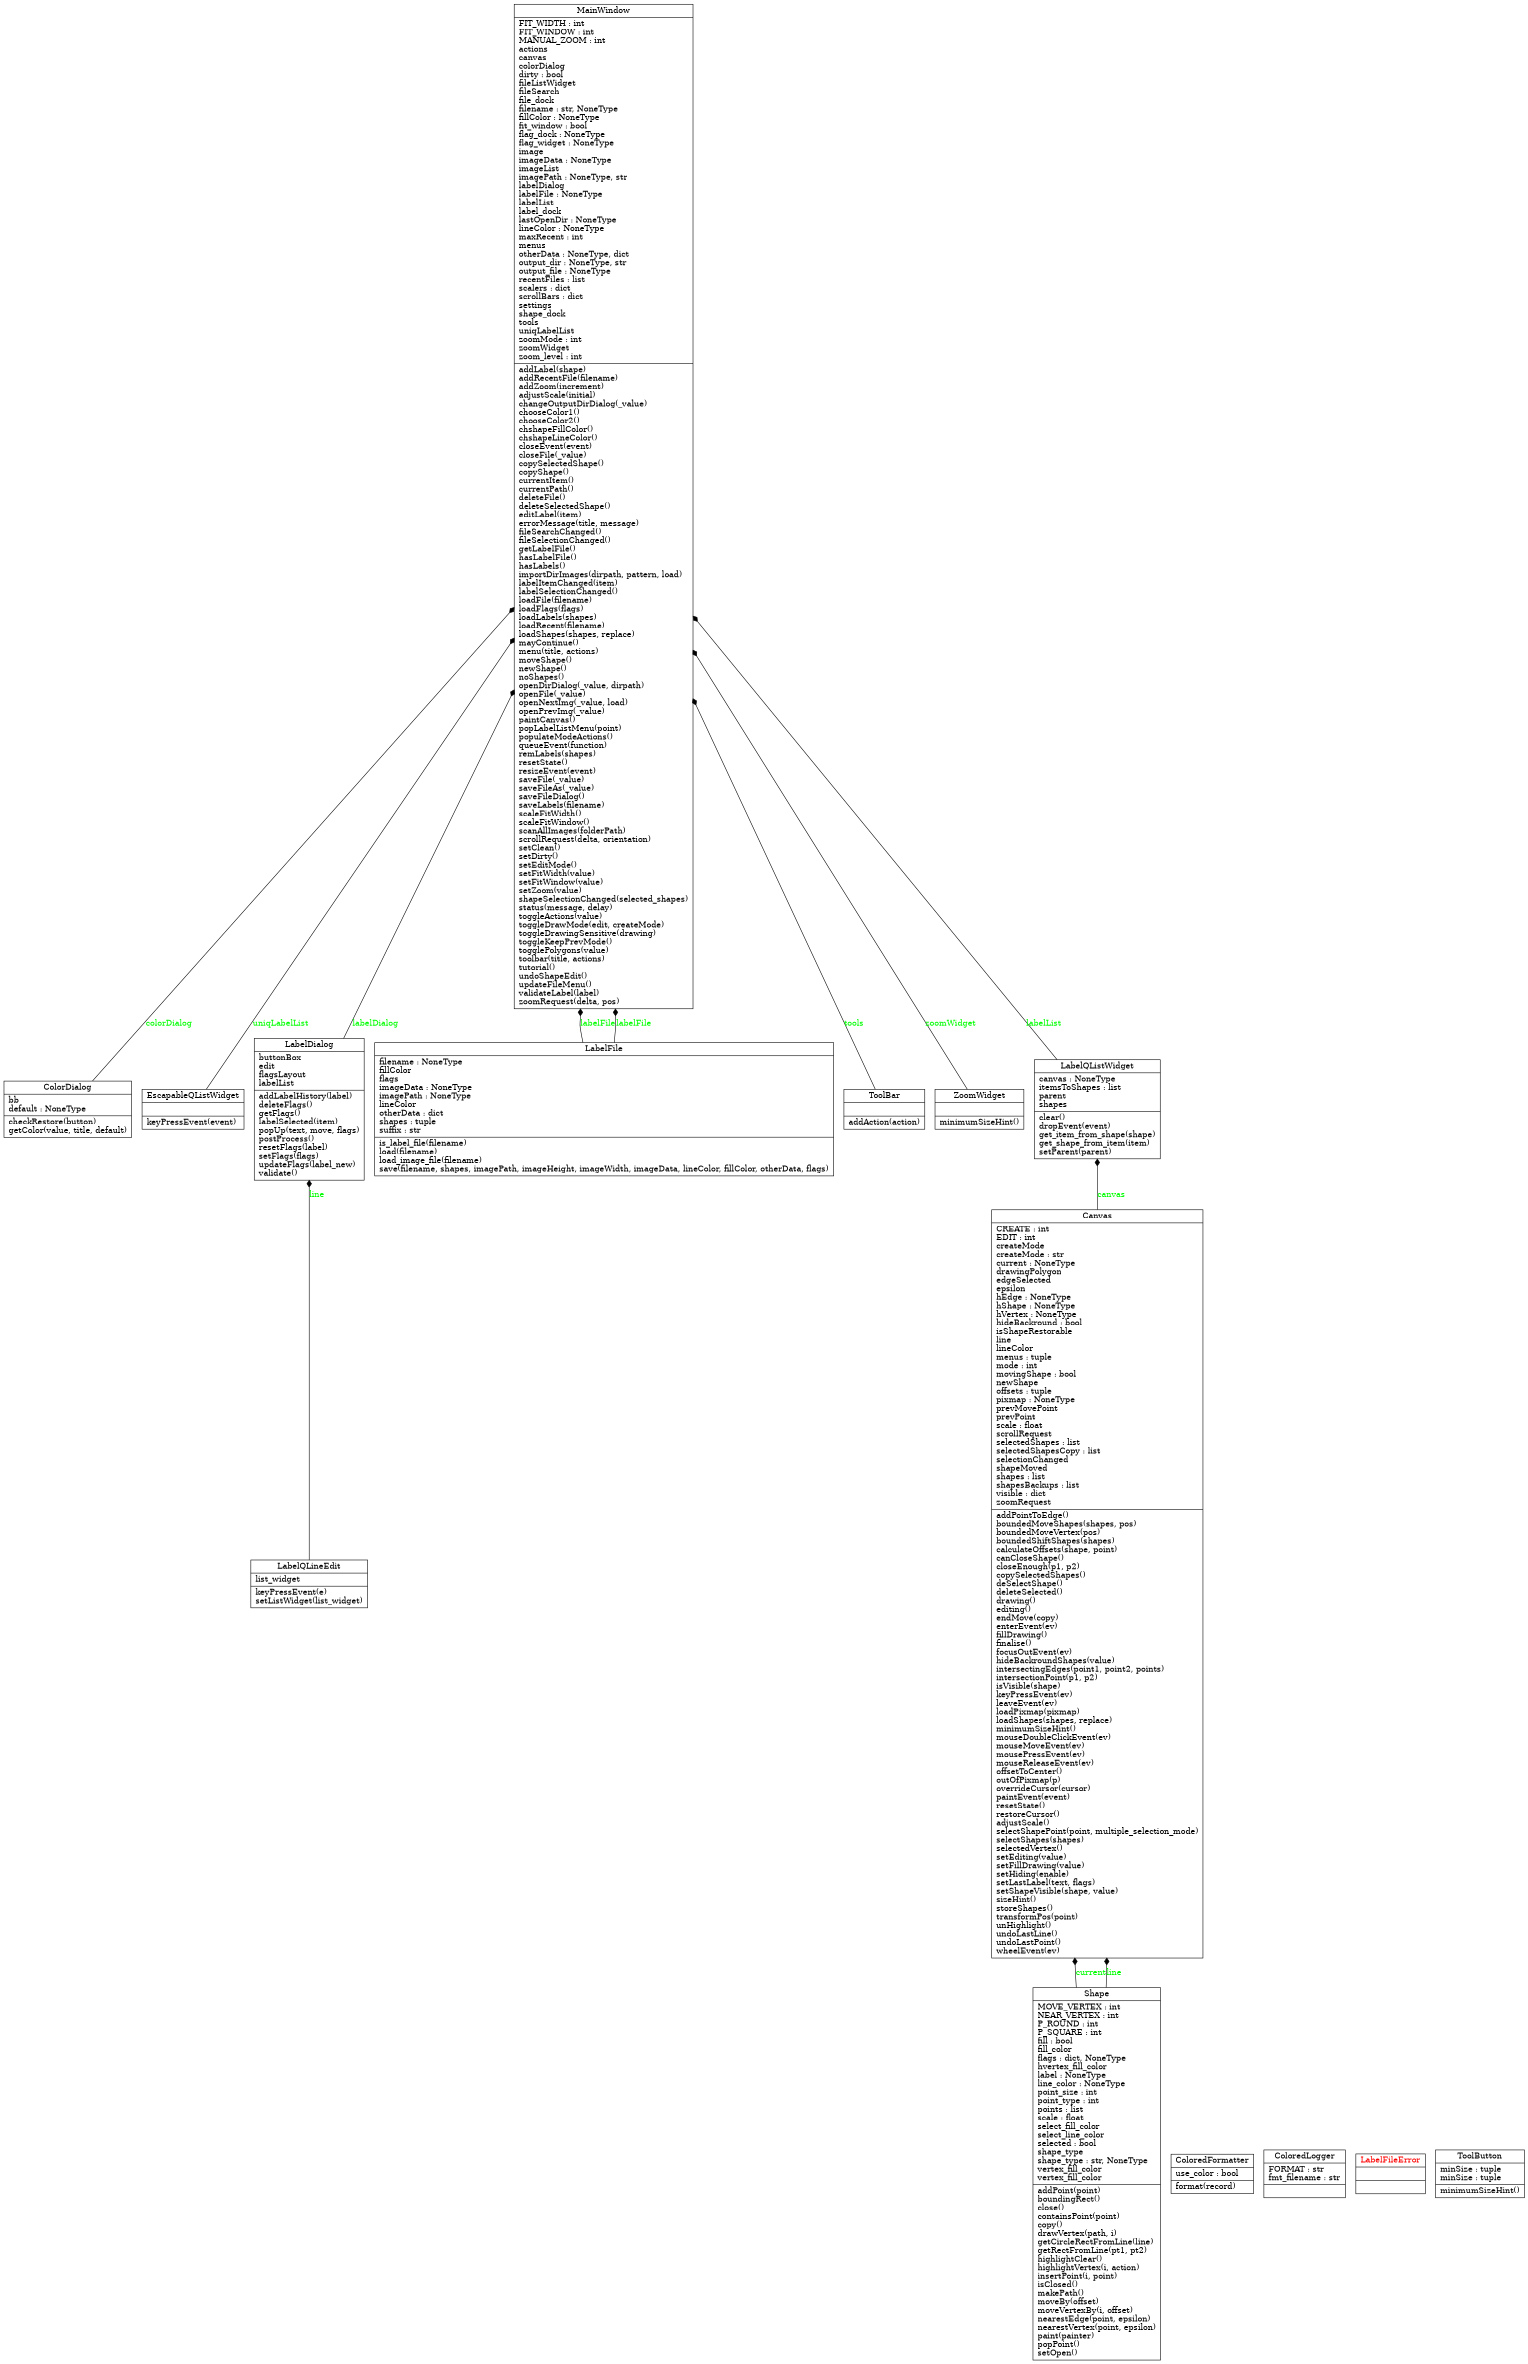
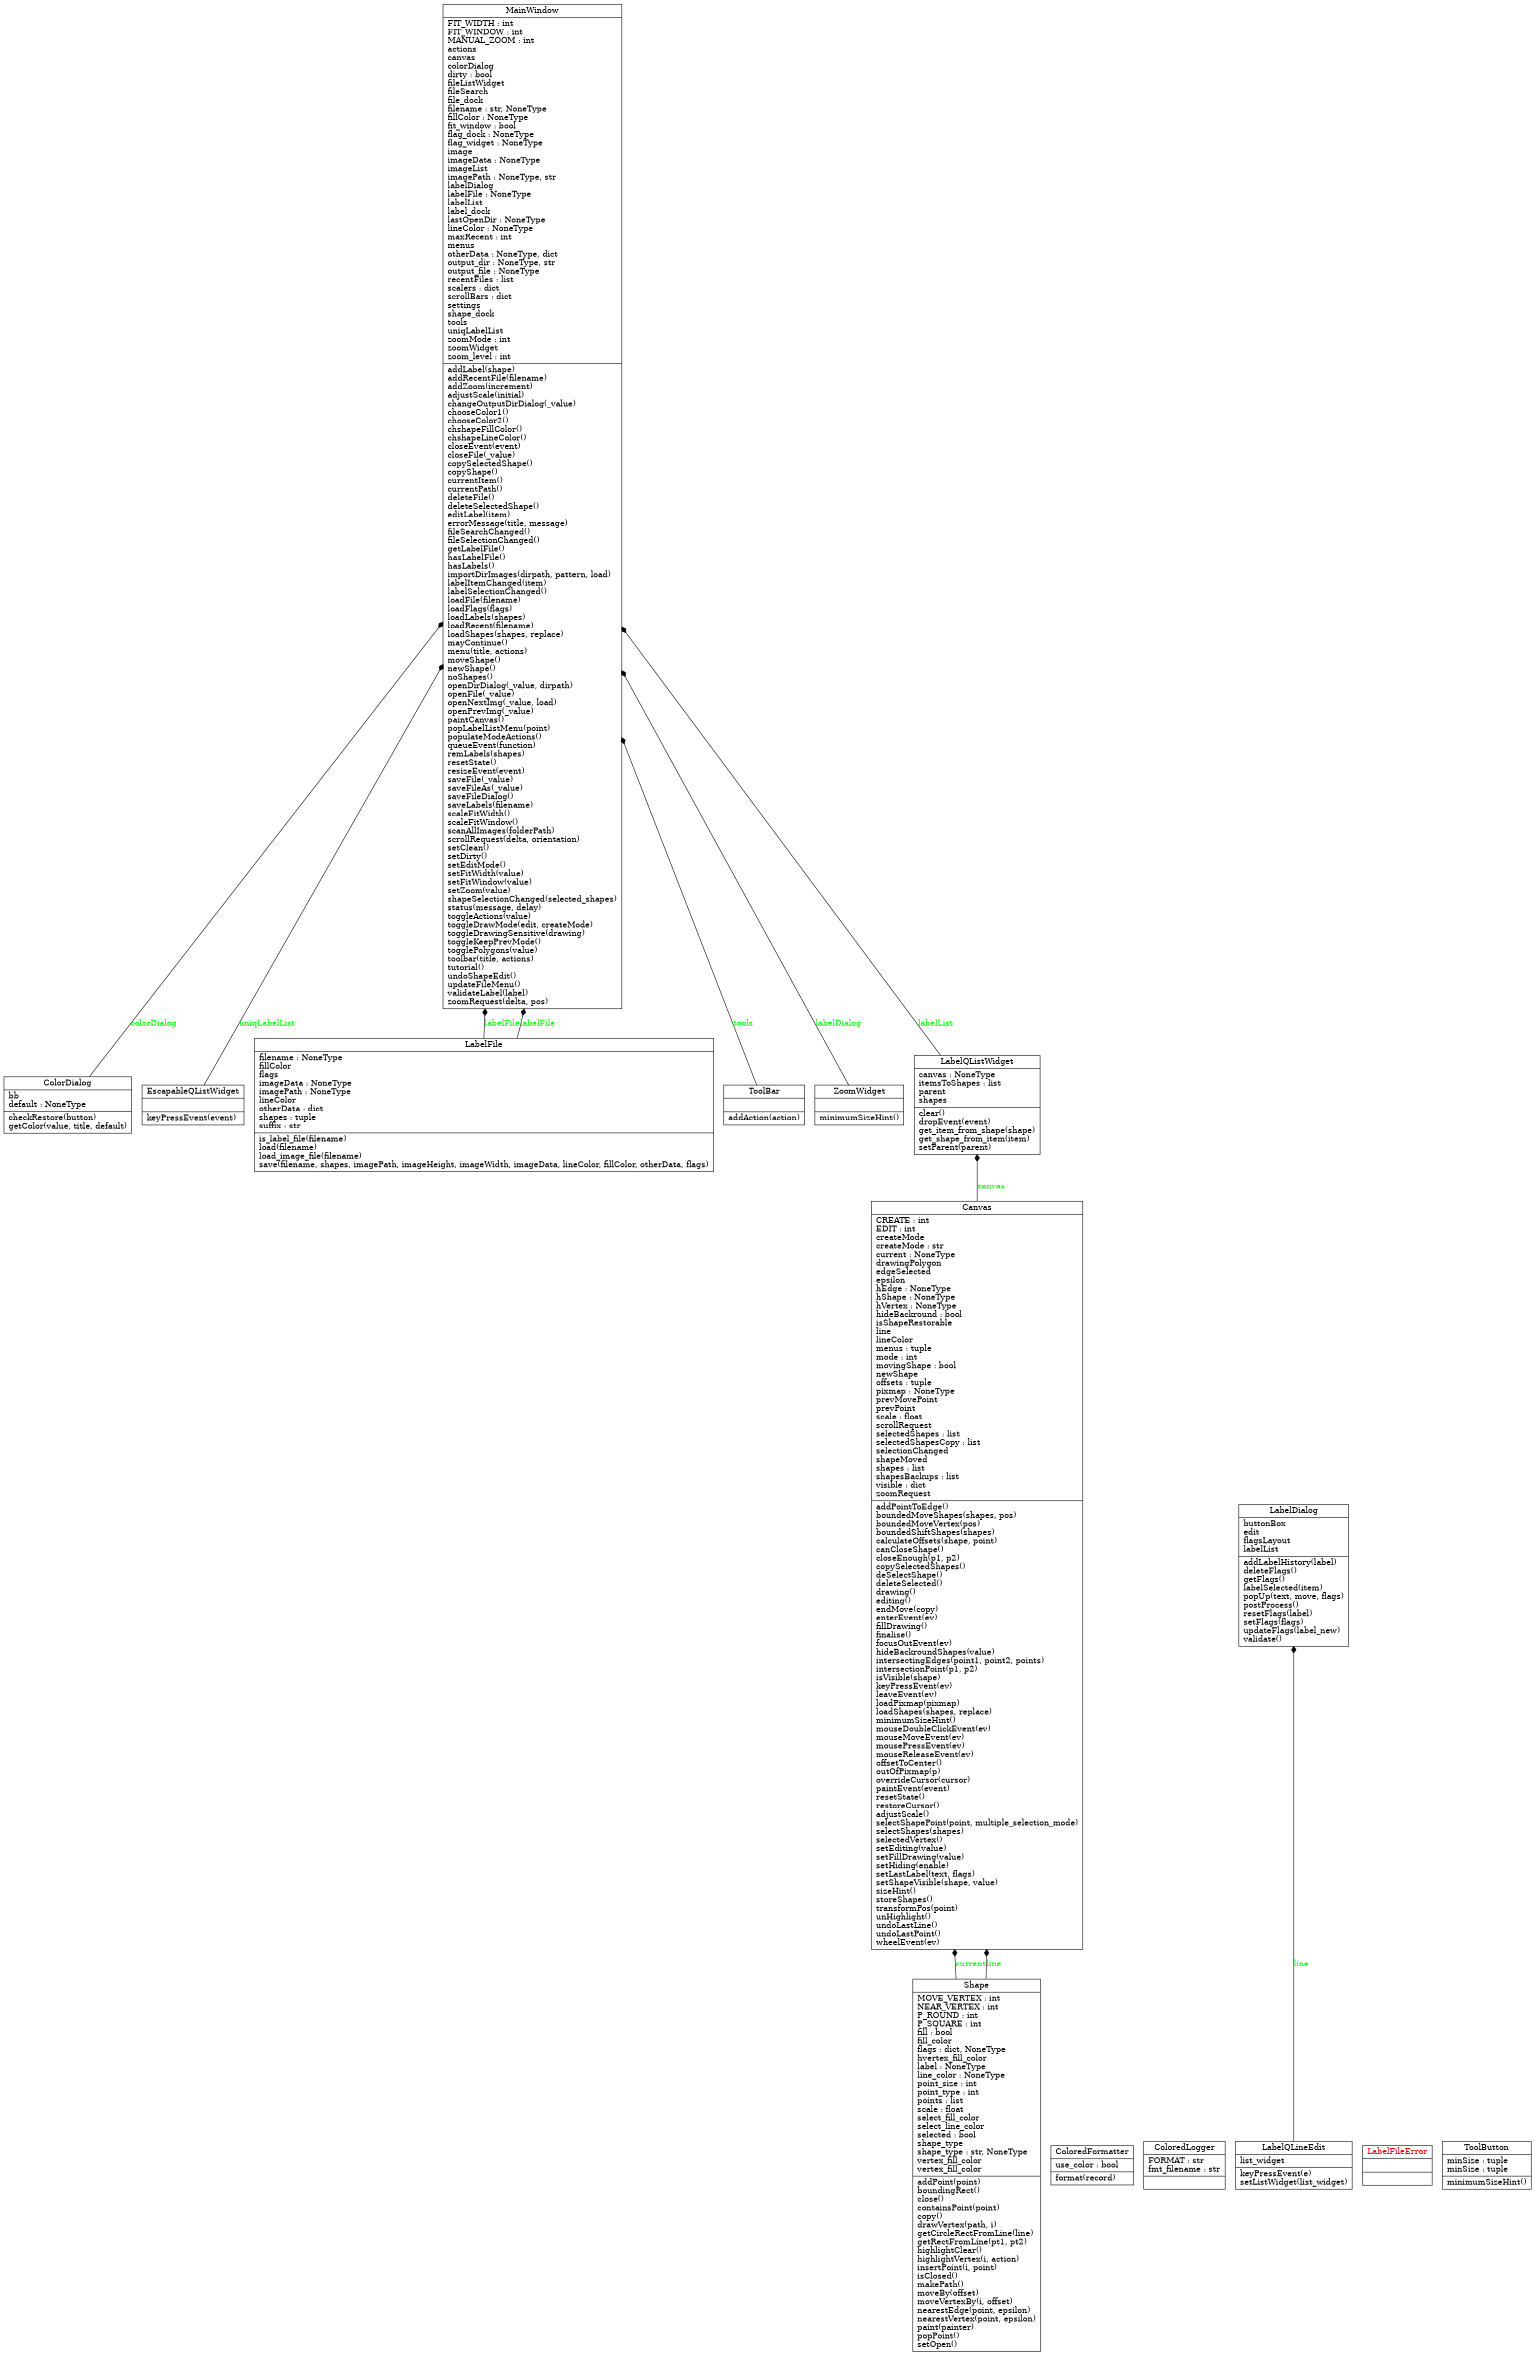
edge "LabelDialog" -> "MainWindow": removed, label "labelDialog"
edge "ZoomWidget" -> "MainWindow": label "zoomWidget" -> "labelDialog"
